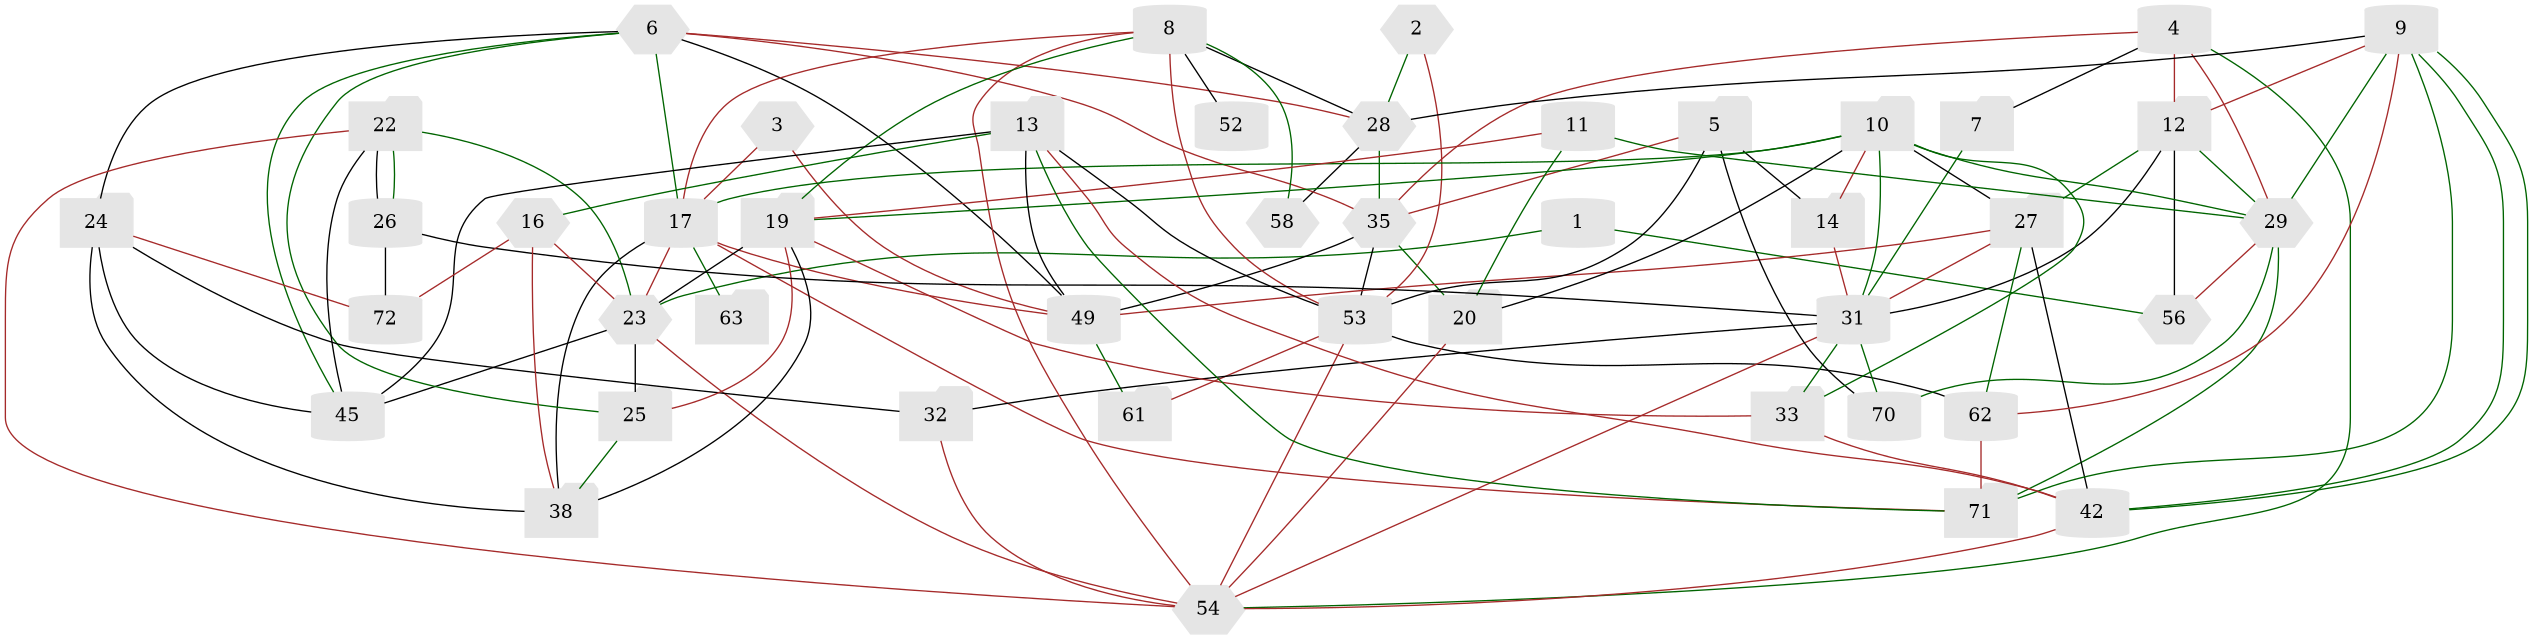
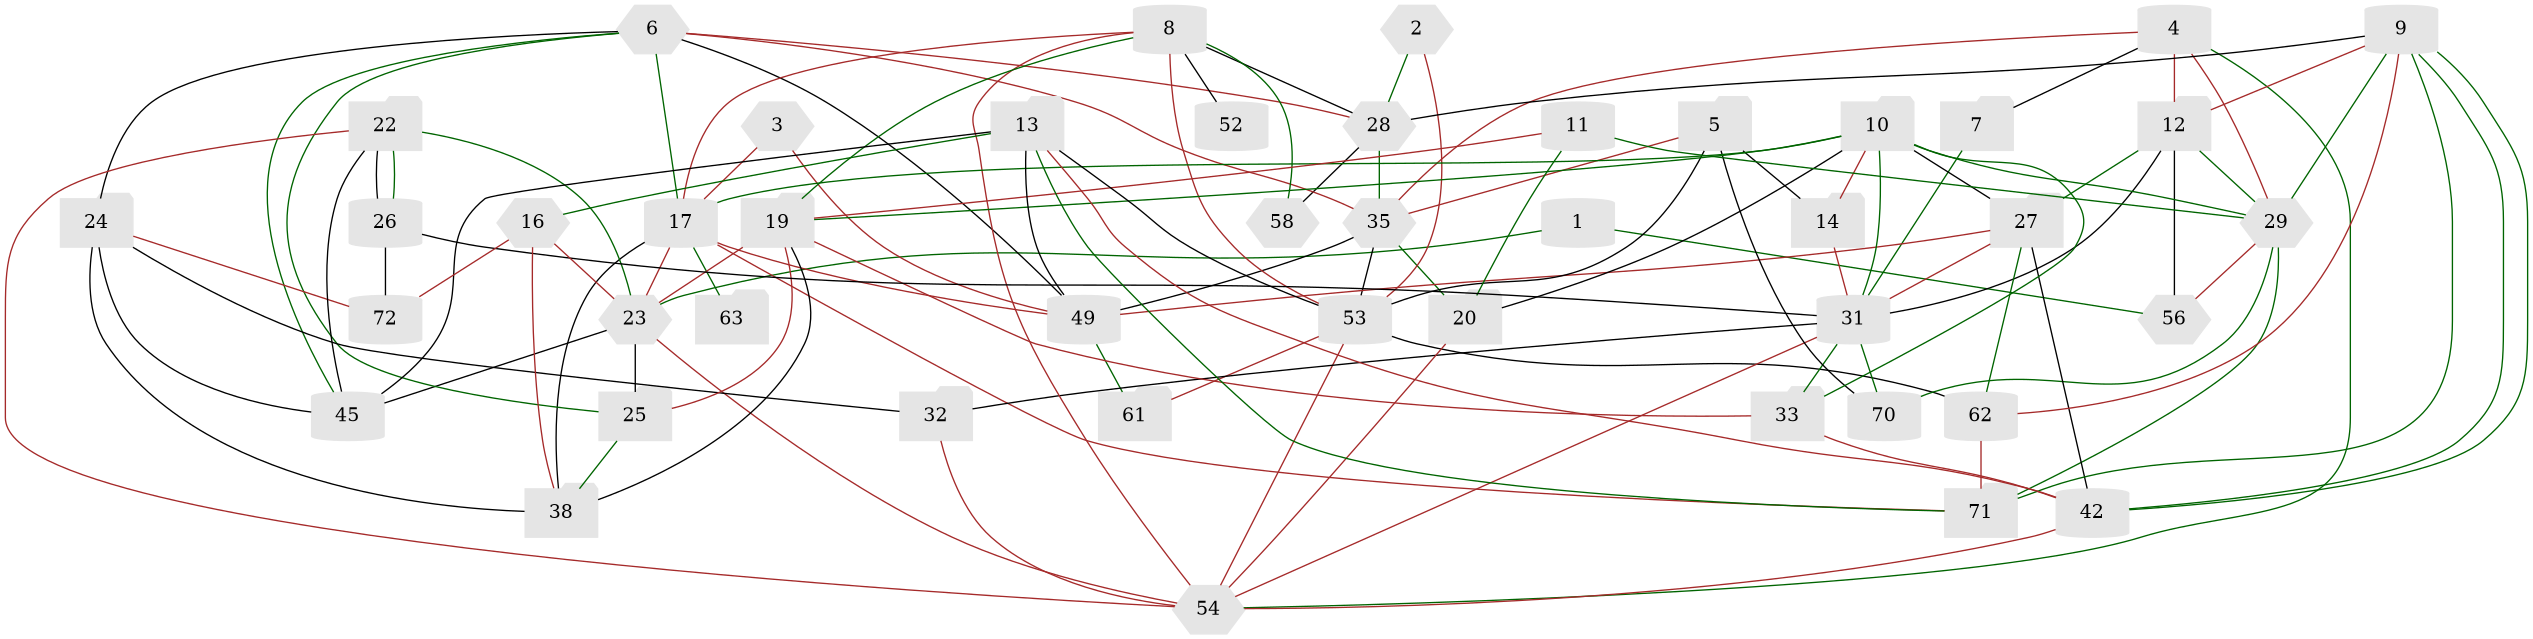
edge "19" -- "23": color black -> brown
